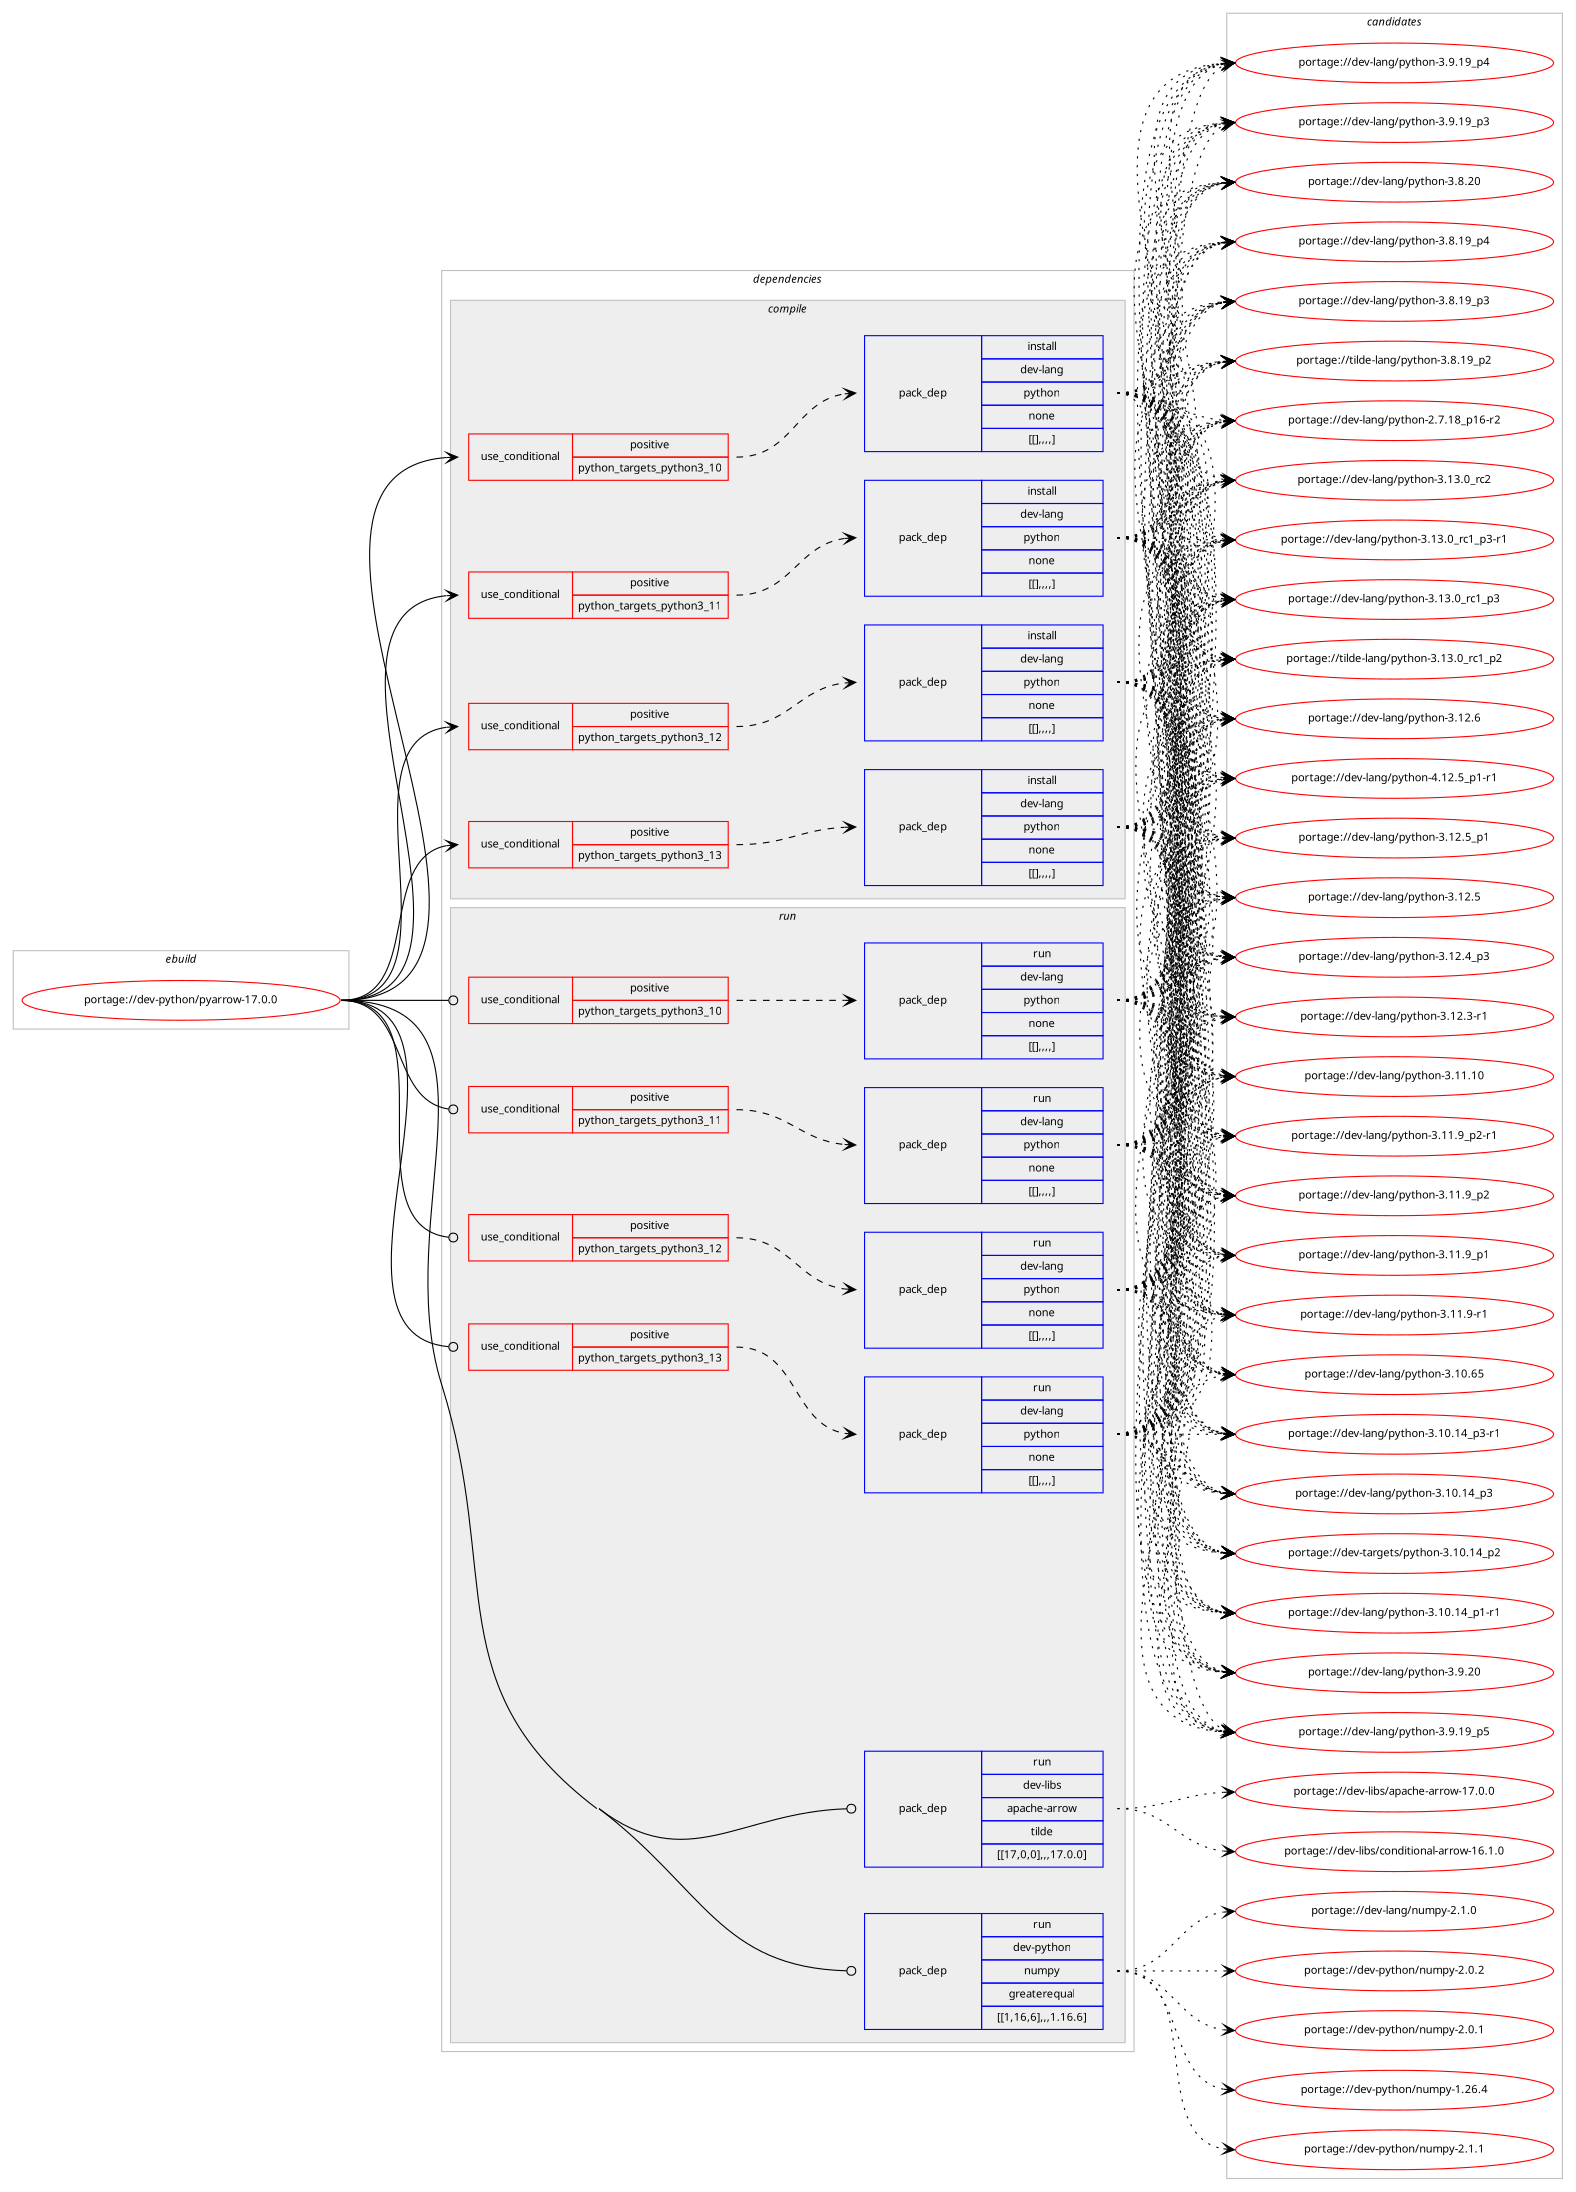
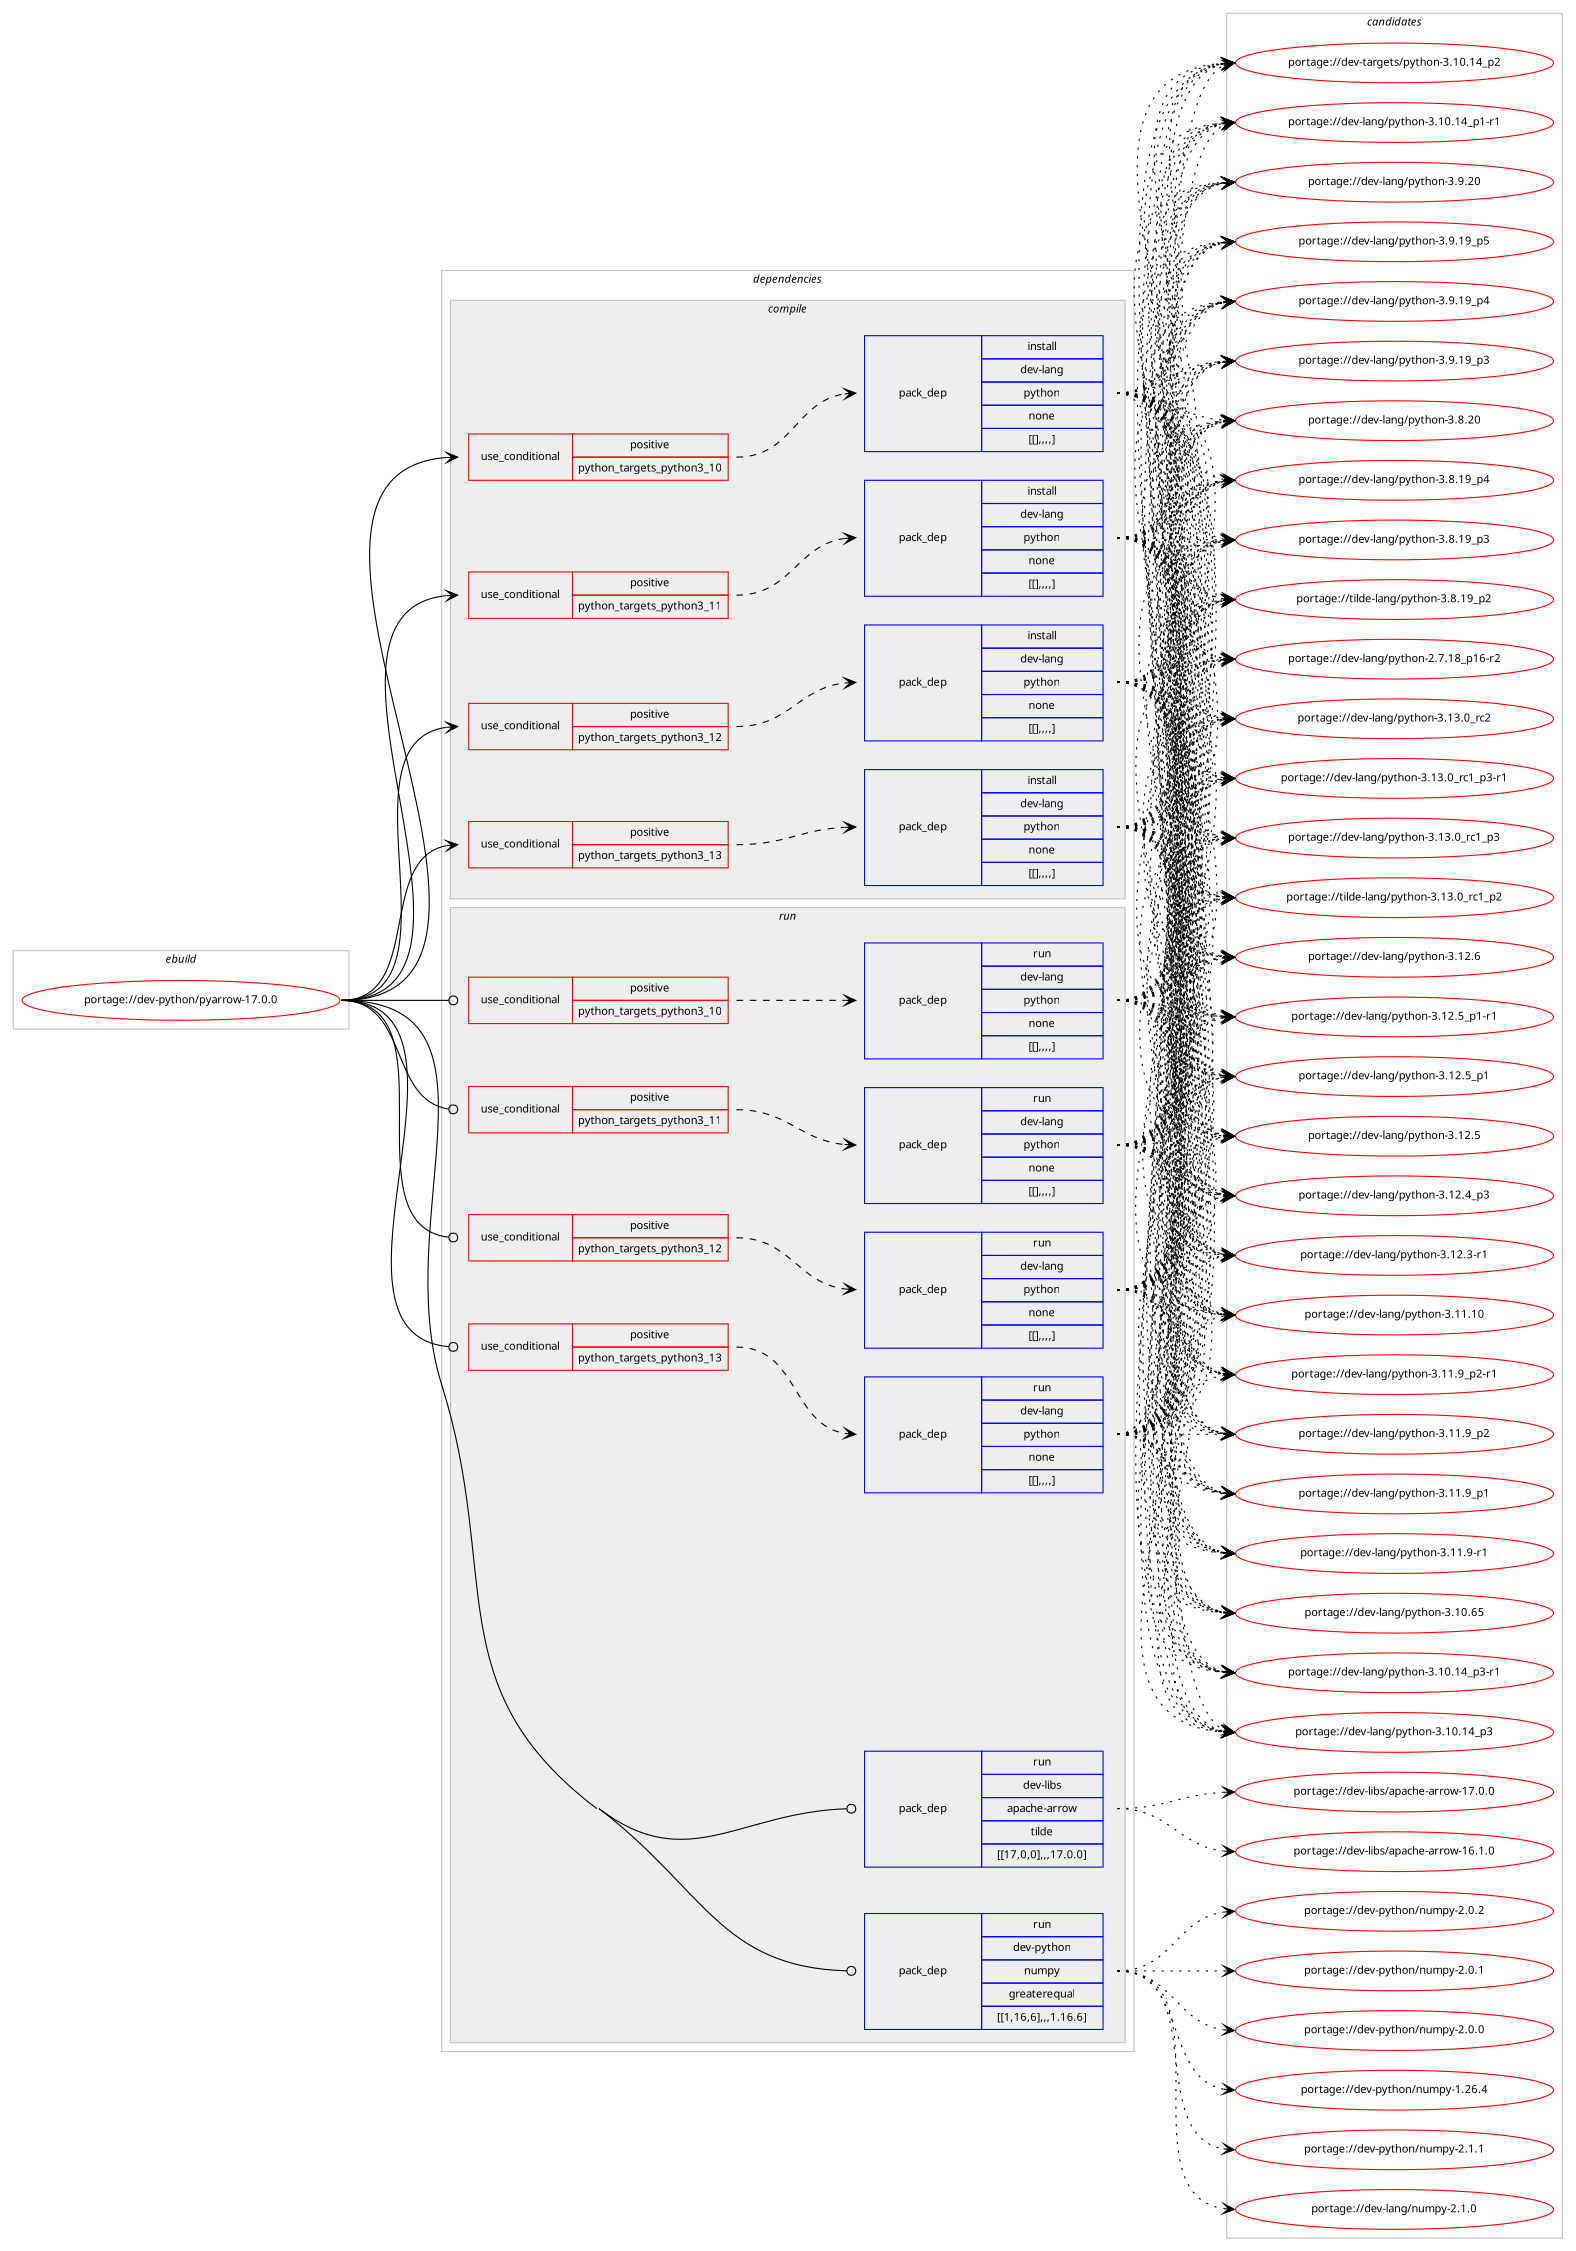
node "portage://dev-lang/python-4.12.5_p1-r1": label "portage://dev-lang/python-4.12.5_p1-r1" -> "portage://dev-lang/python-3.12.5_p1-r1"
node "portage://dev-libs/conditional-arrow-16.1.0": label "portage://dev-libs/conditional-arrow-16.1.0" -> "portage://dev-libs/apache-arrow-16.1.0"
node "portage://dev-python/numpy-2.0.0": added
